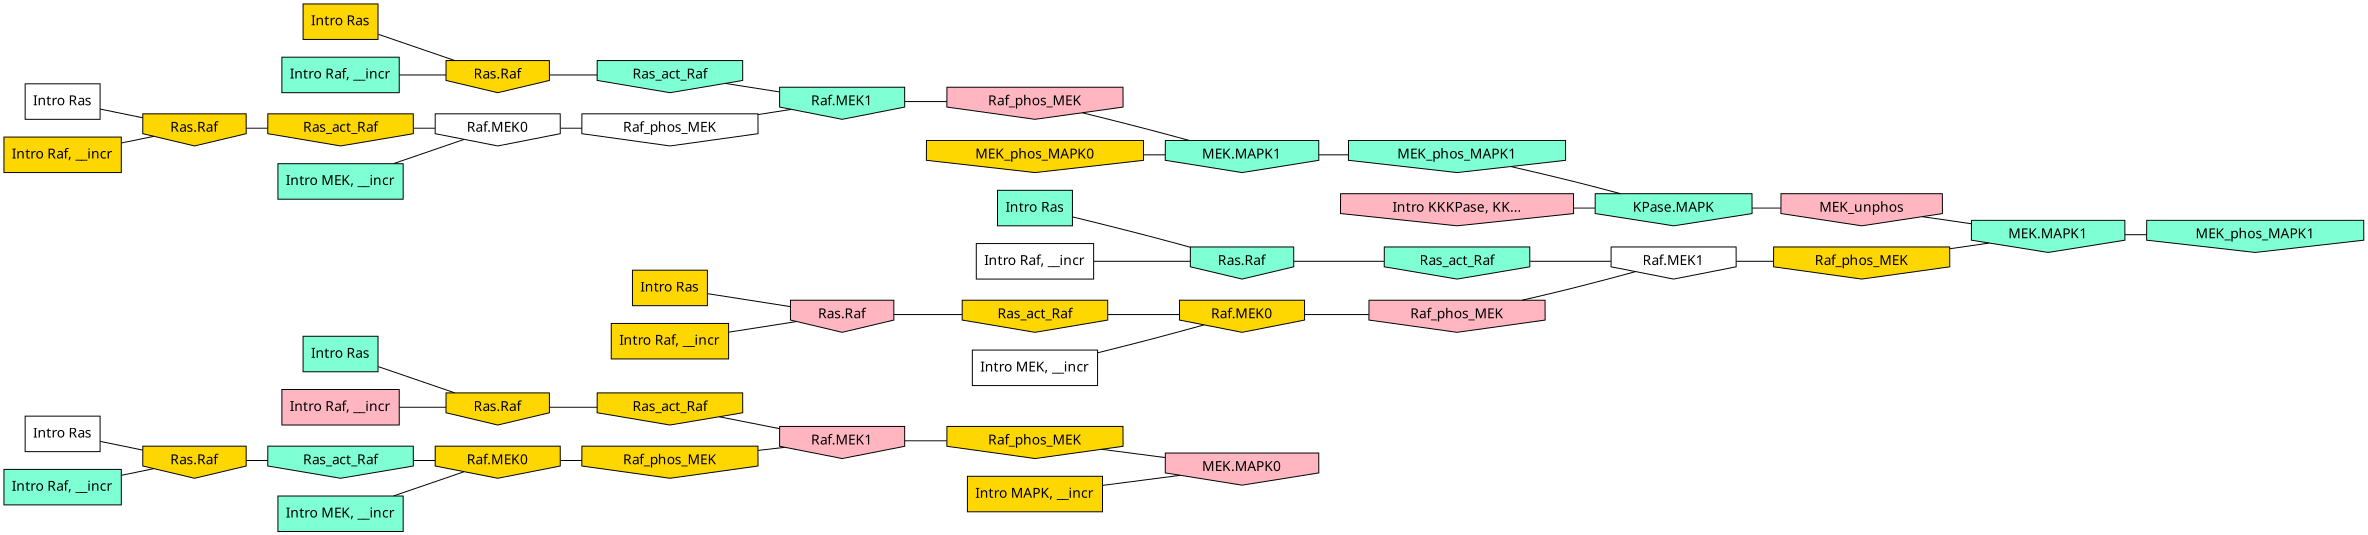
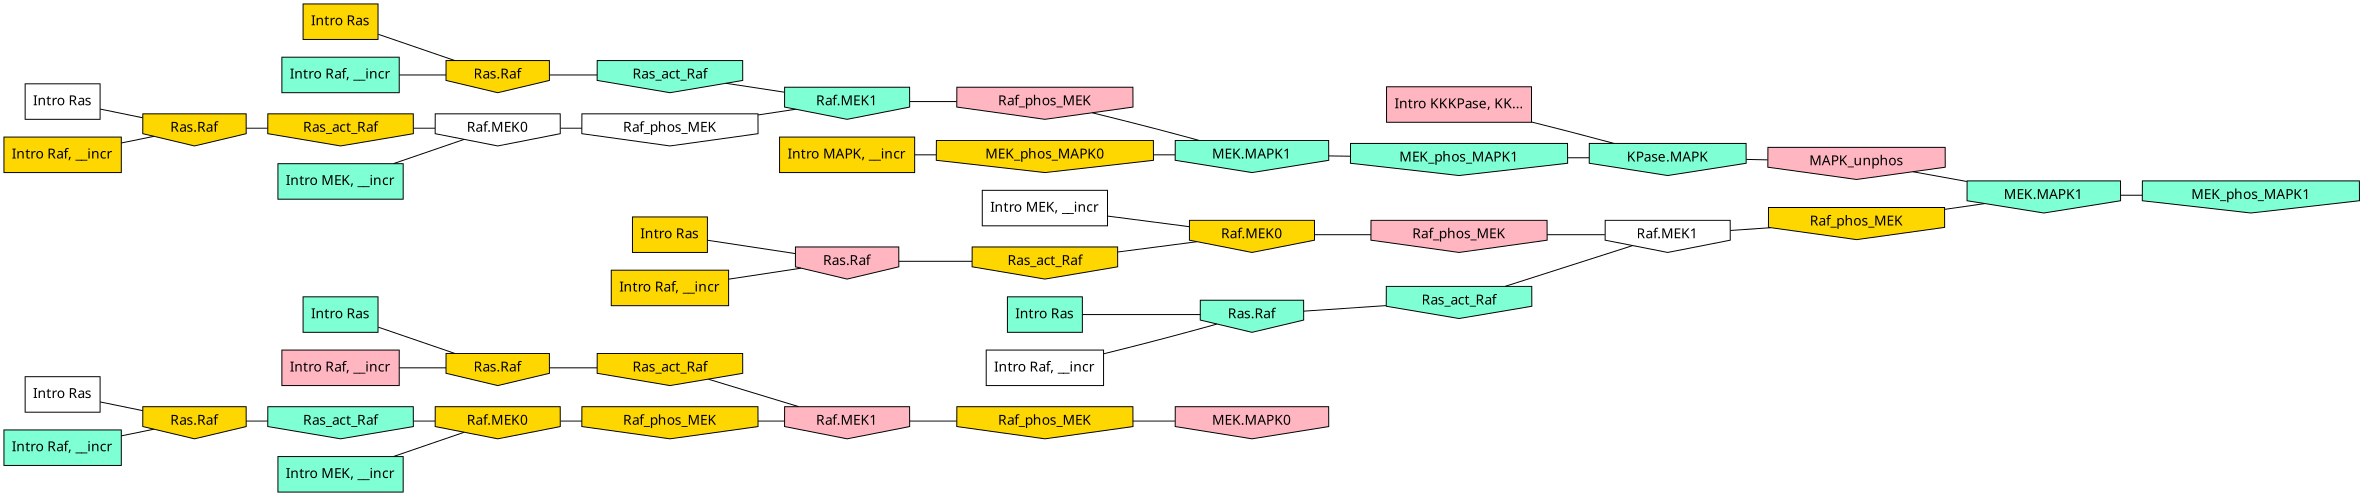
node "Intro KKKPase, KK...": shape invhouse -> box
node "MEK_unphos": label "MEK_unphos" -> "MAPK_unphos"
edge "MEK.MAPK0" -- "Intro MAPK, __incr": now "MEK_phos_MAPK0" -- "Intro MAPK, __incr"
